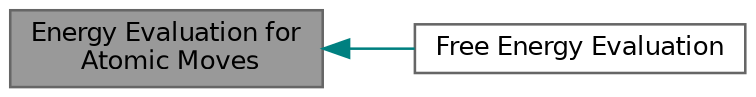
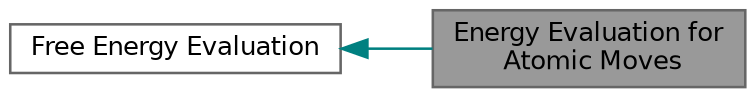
edge "Free Energy Evaluation" -> "Energy Evaluation for Atomic Moves": reversed
